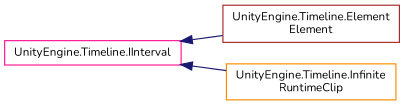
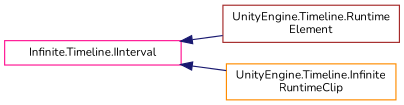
node "UnityEngine.Timeline.Element Element": label "UnityEngine.Timeline.Element Element" -> "UnityEngine.Timeline.Runtime Element"
node "UnityEngine.Timeline.IInterval": label "UnityEngine.Timeline.IInterval" -> "Infinite.Timeline.IInterval"
